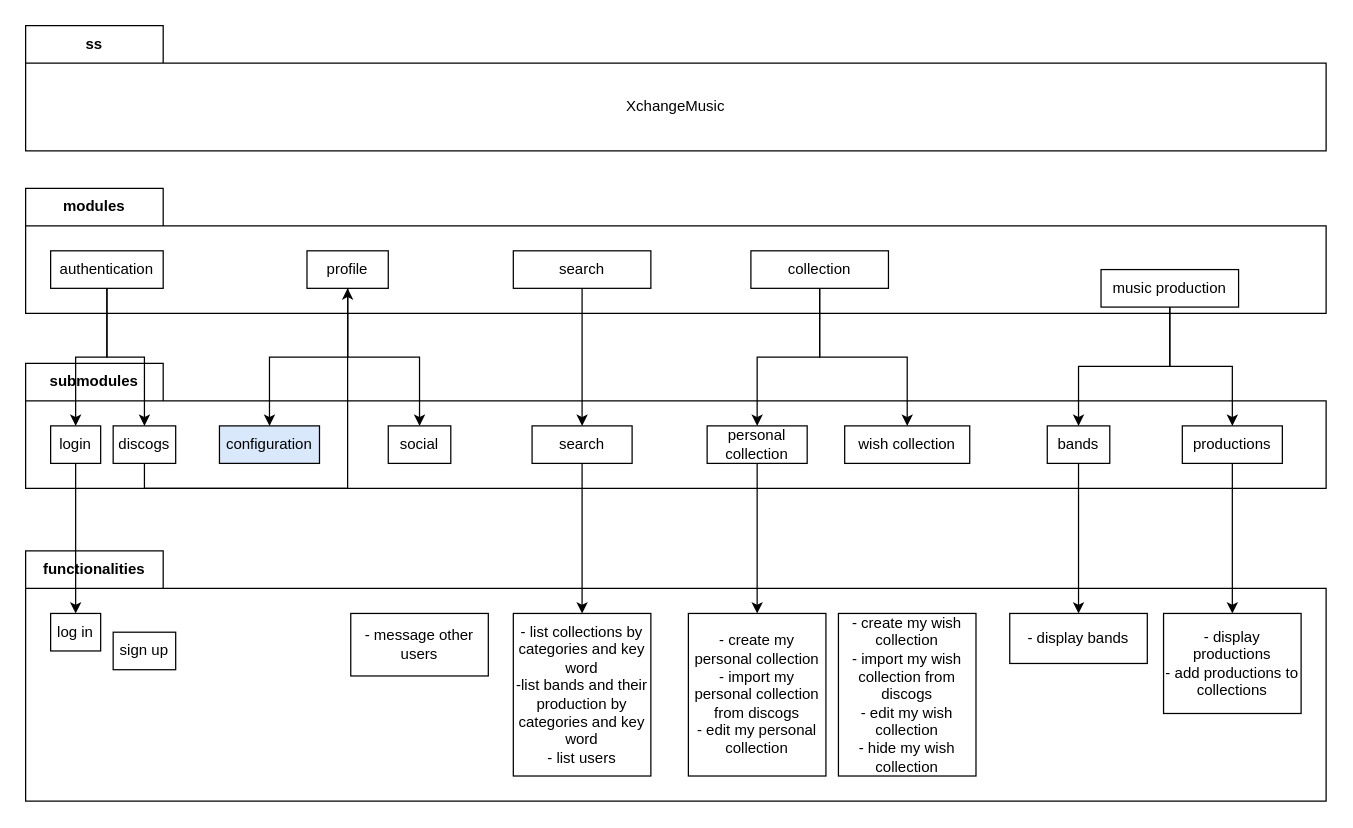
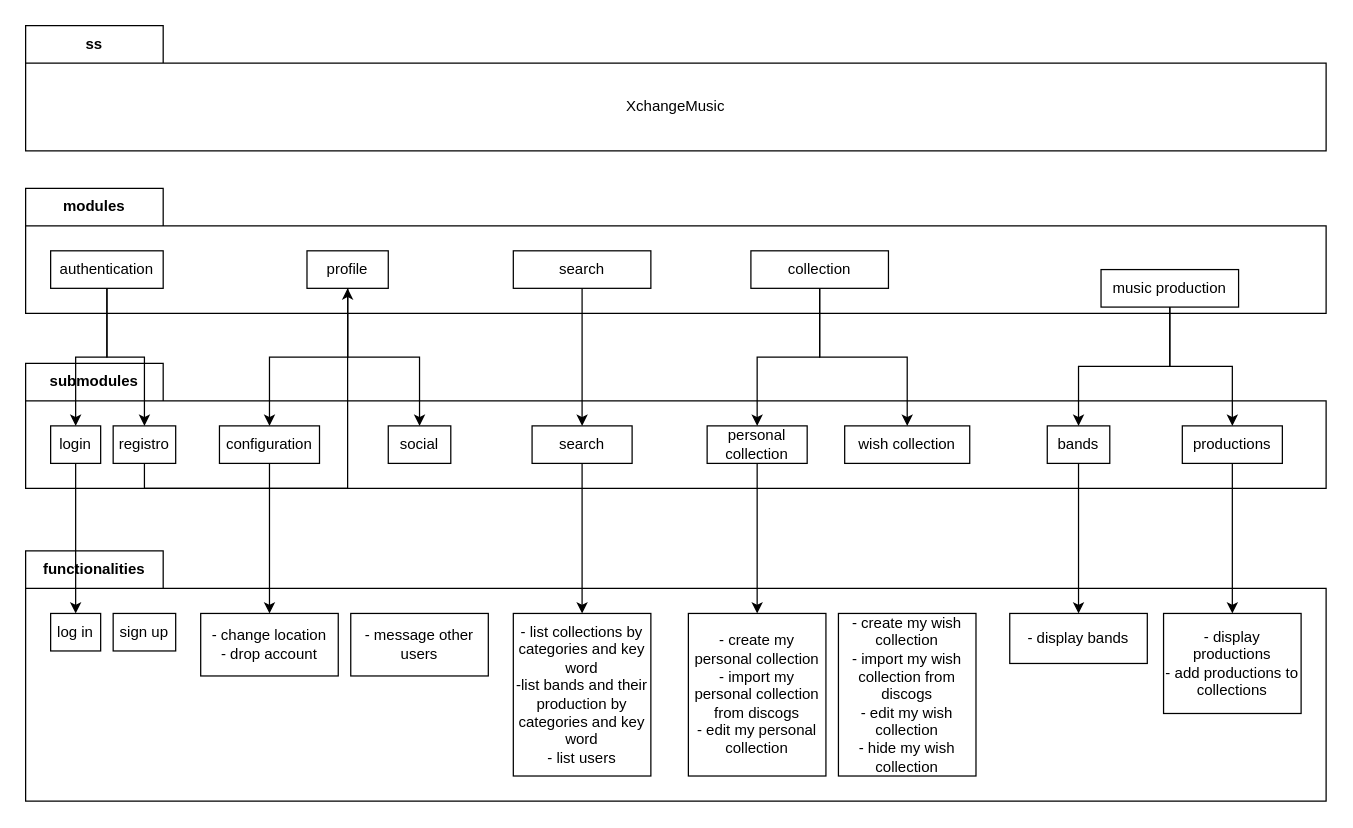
node "discogs": label "discogs" -> "registro"
node "configuration": fillcolor #dae8fc -> #ffffff
edge "configuration" -> "- change location - drop account": added
node "- change location - drop account": added
node "sign up": moved (144, 651) -> (144, 632)
